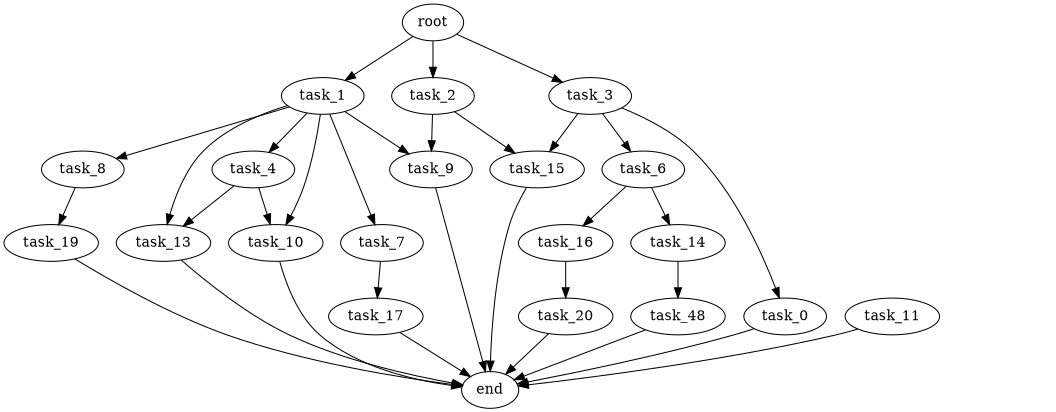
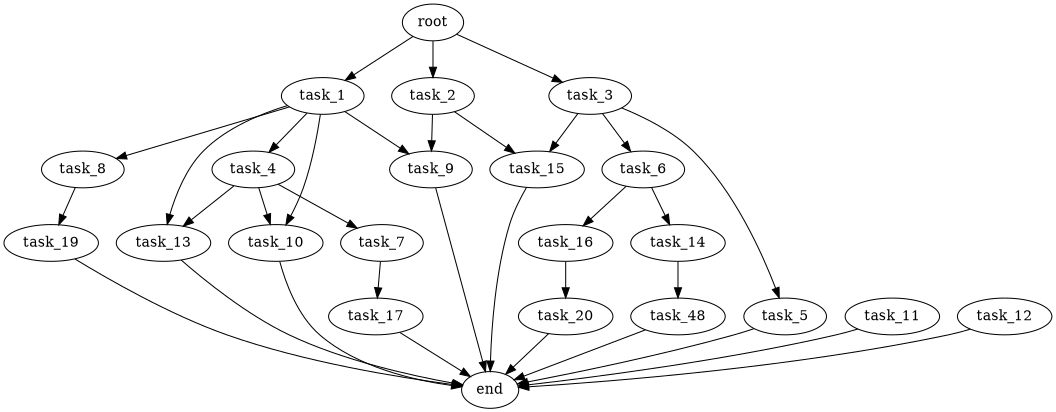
edge "task_1" -> "task_7": now "task_4" -> "task_7"
node "task_0": label "task_0" -> "task_5"
node "task_12": added
